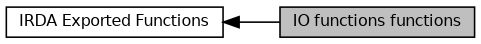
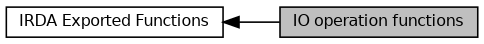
node "IO functions functions": label "IO functions functions" -> "IO operation functions"
